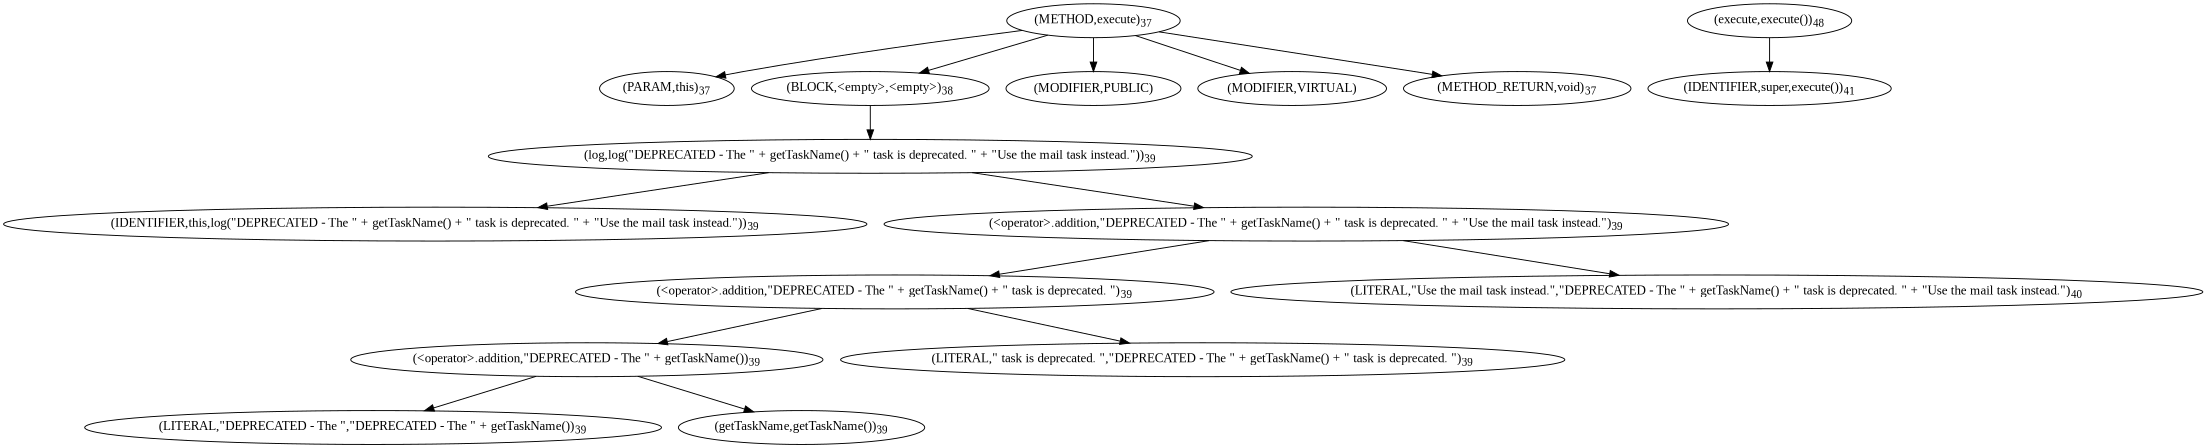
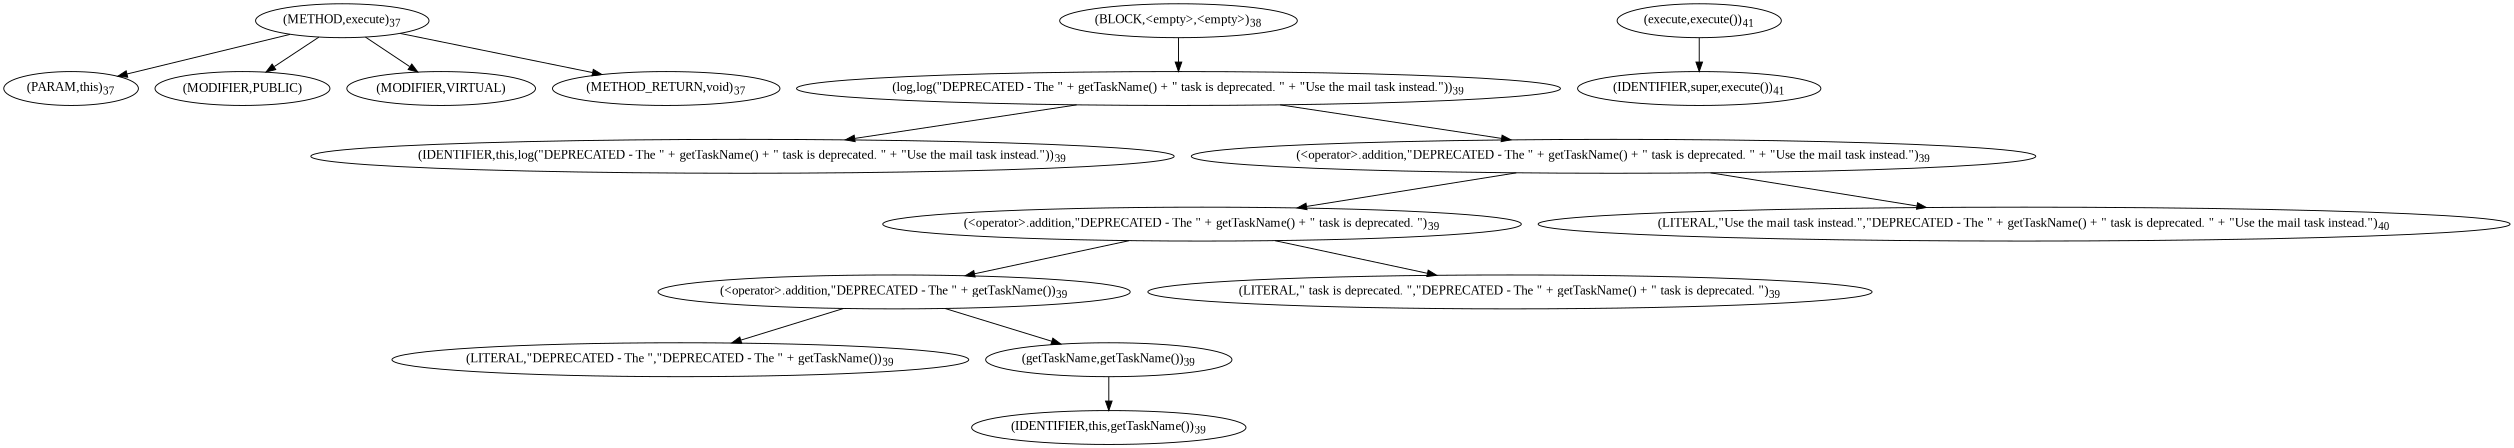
node "(execute,execute())": text "48" -> "41"
edge "(METHOD,execute)" -> "(BLOCK,<empty>,<empty>)": removed
node "(IDENTIFIER,this,getTaskName())": added
